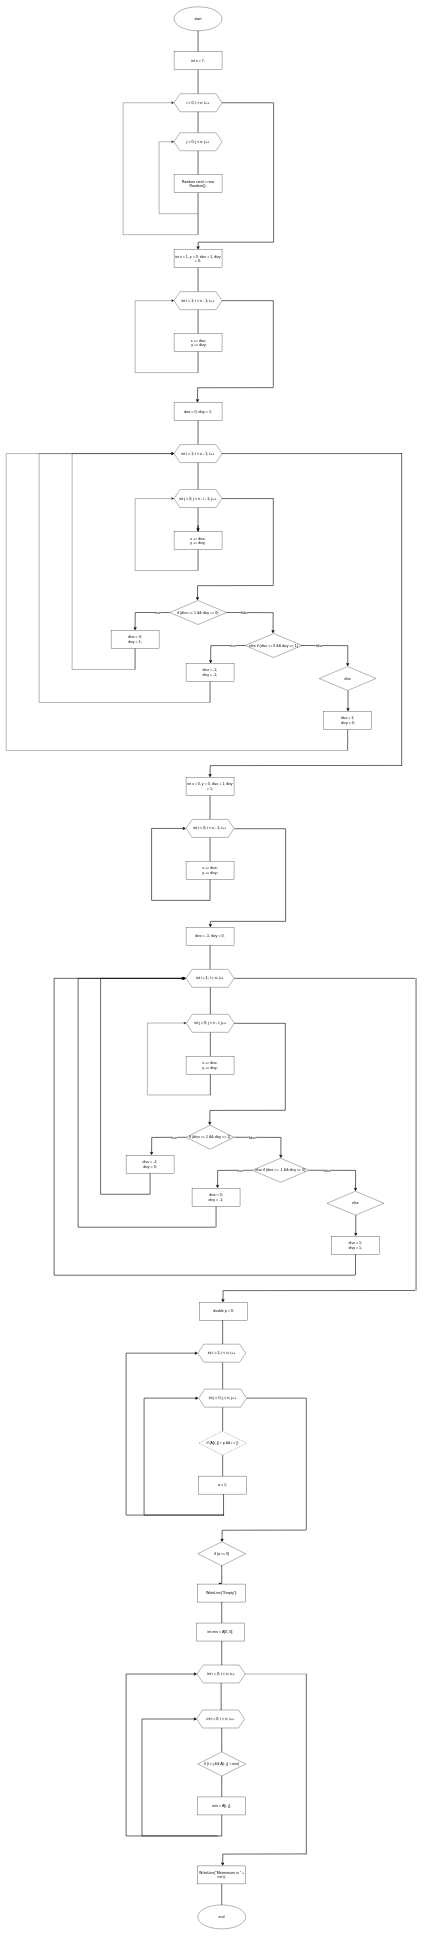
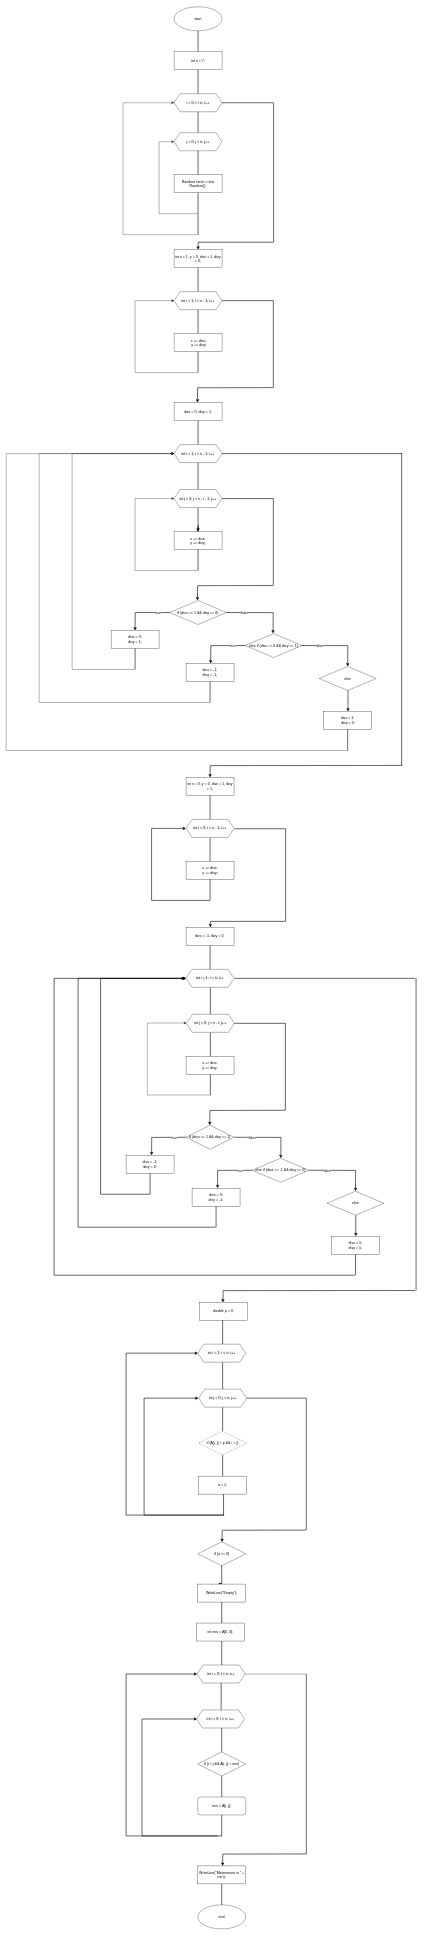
node "min = A[i, j];": shape rectangle -> rounded rectangle
